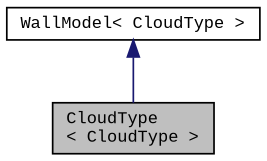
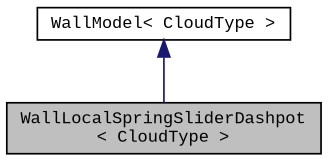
node "CloudType < CloudType >": label "CloudType < CloudType >" -> "WallLocalSpringSliderDashpot < CloudType >"
